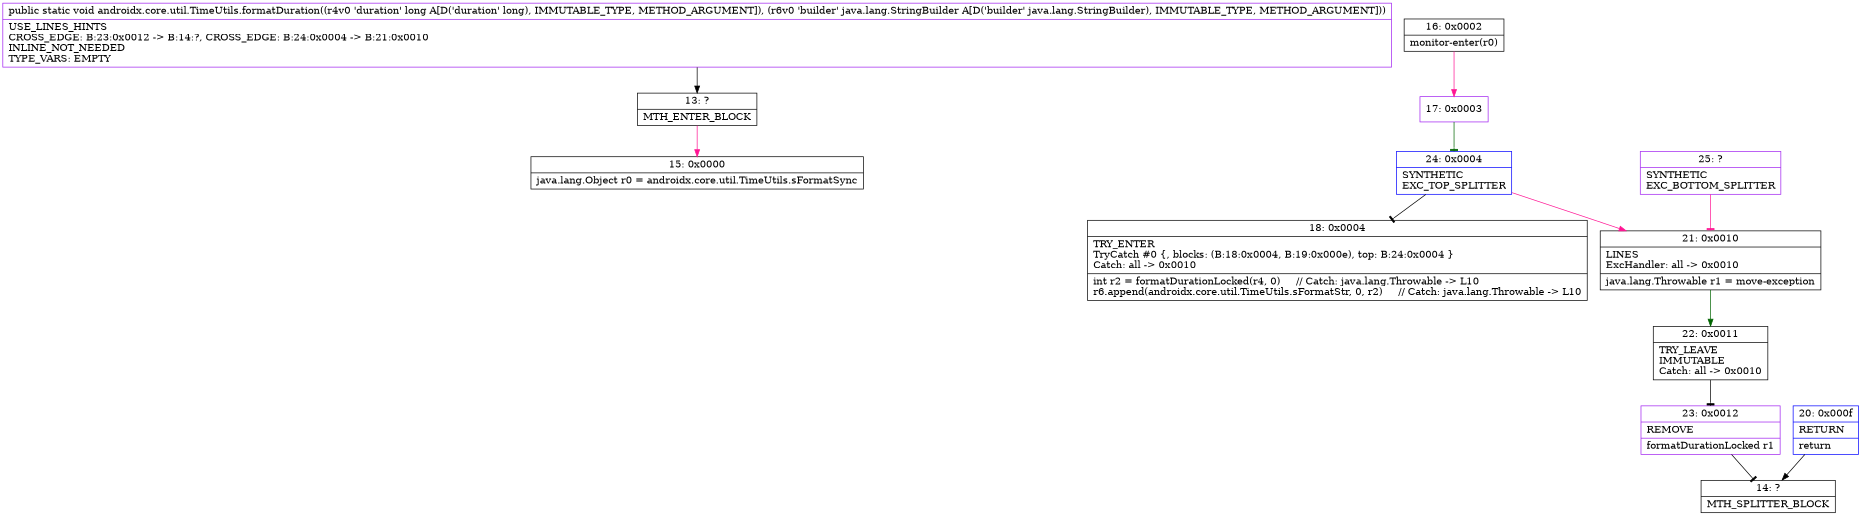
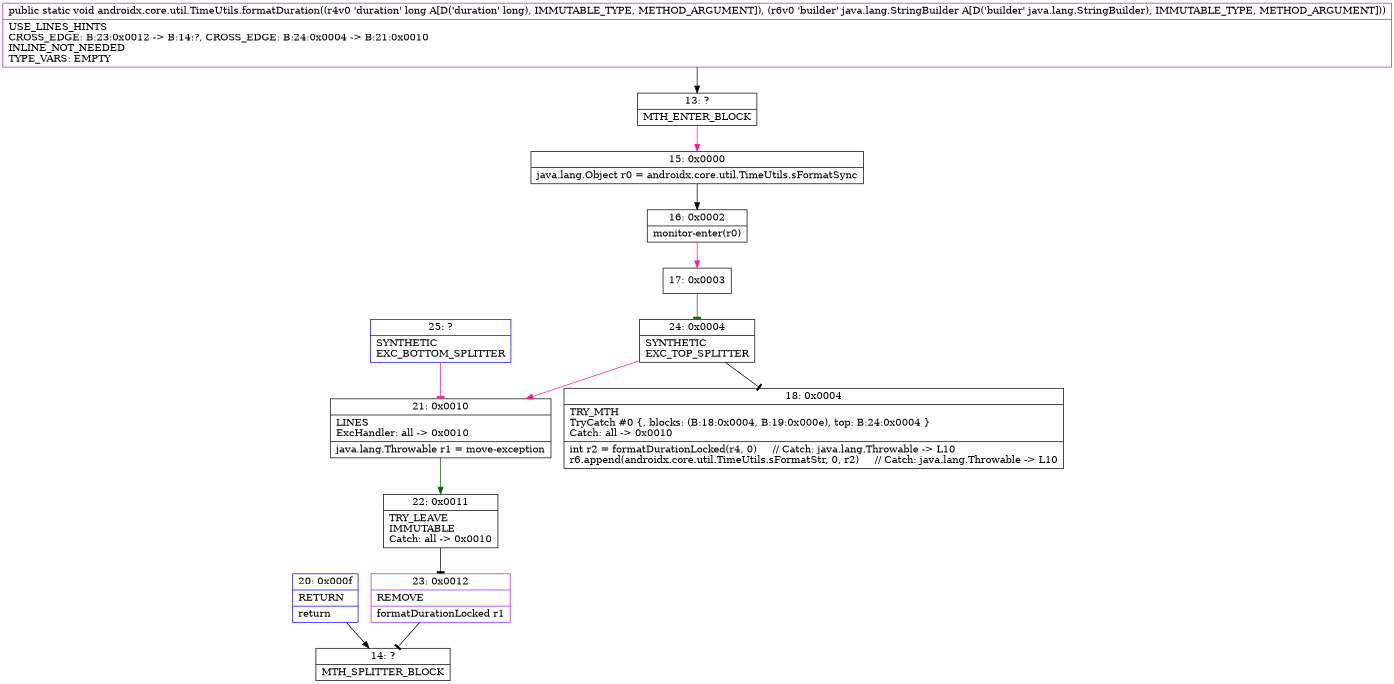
node "17: 0x0003": color purple -> black
node "24: 0x0004": color blue -> black
node "25: ?": color purple -> blue
edge "15: 0x0000" -> "16: 0x0002": added
node "18: 0x0004": text "TRY_ENTER" -> "TRY_MTH"
